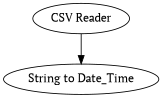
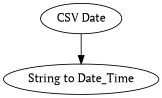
node "CSV Reader": label "CSV Reader" -> "CSV Date"
